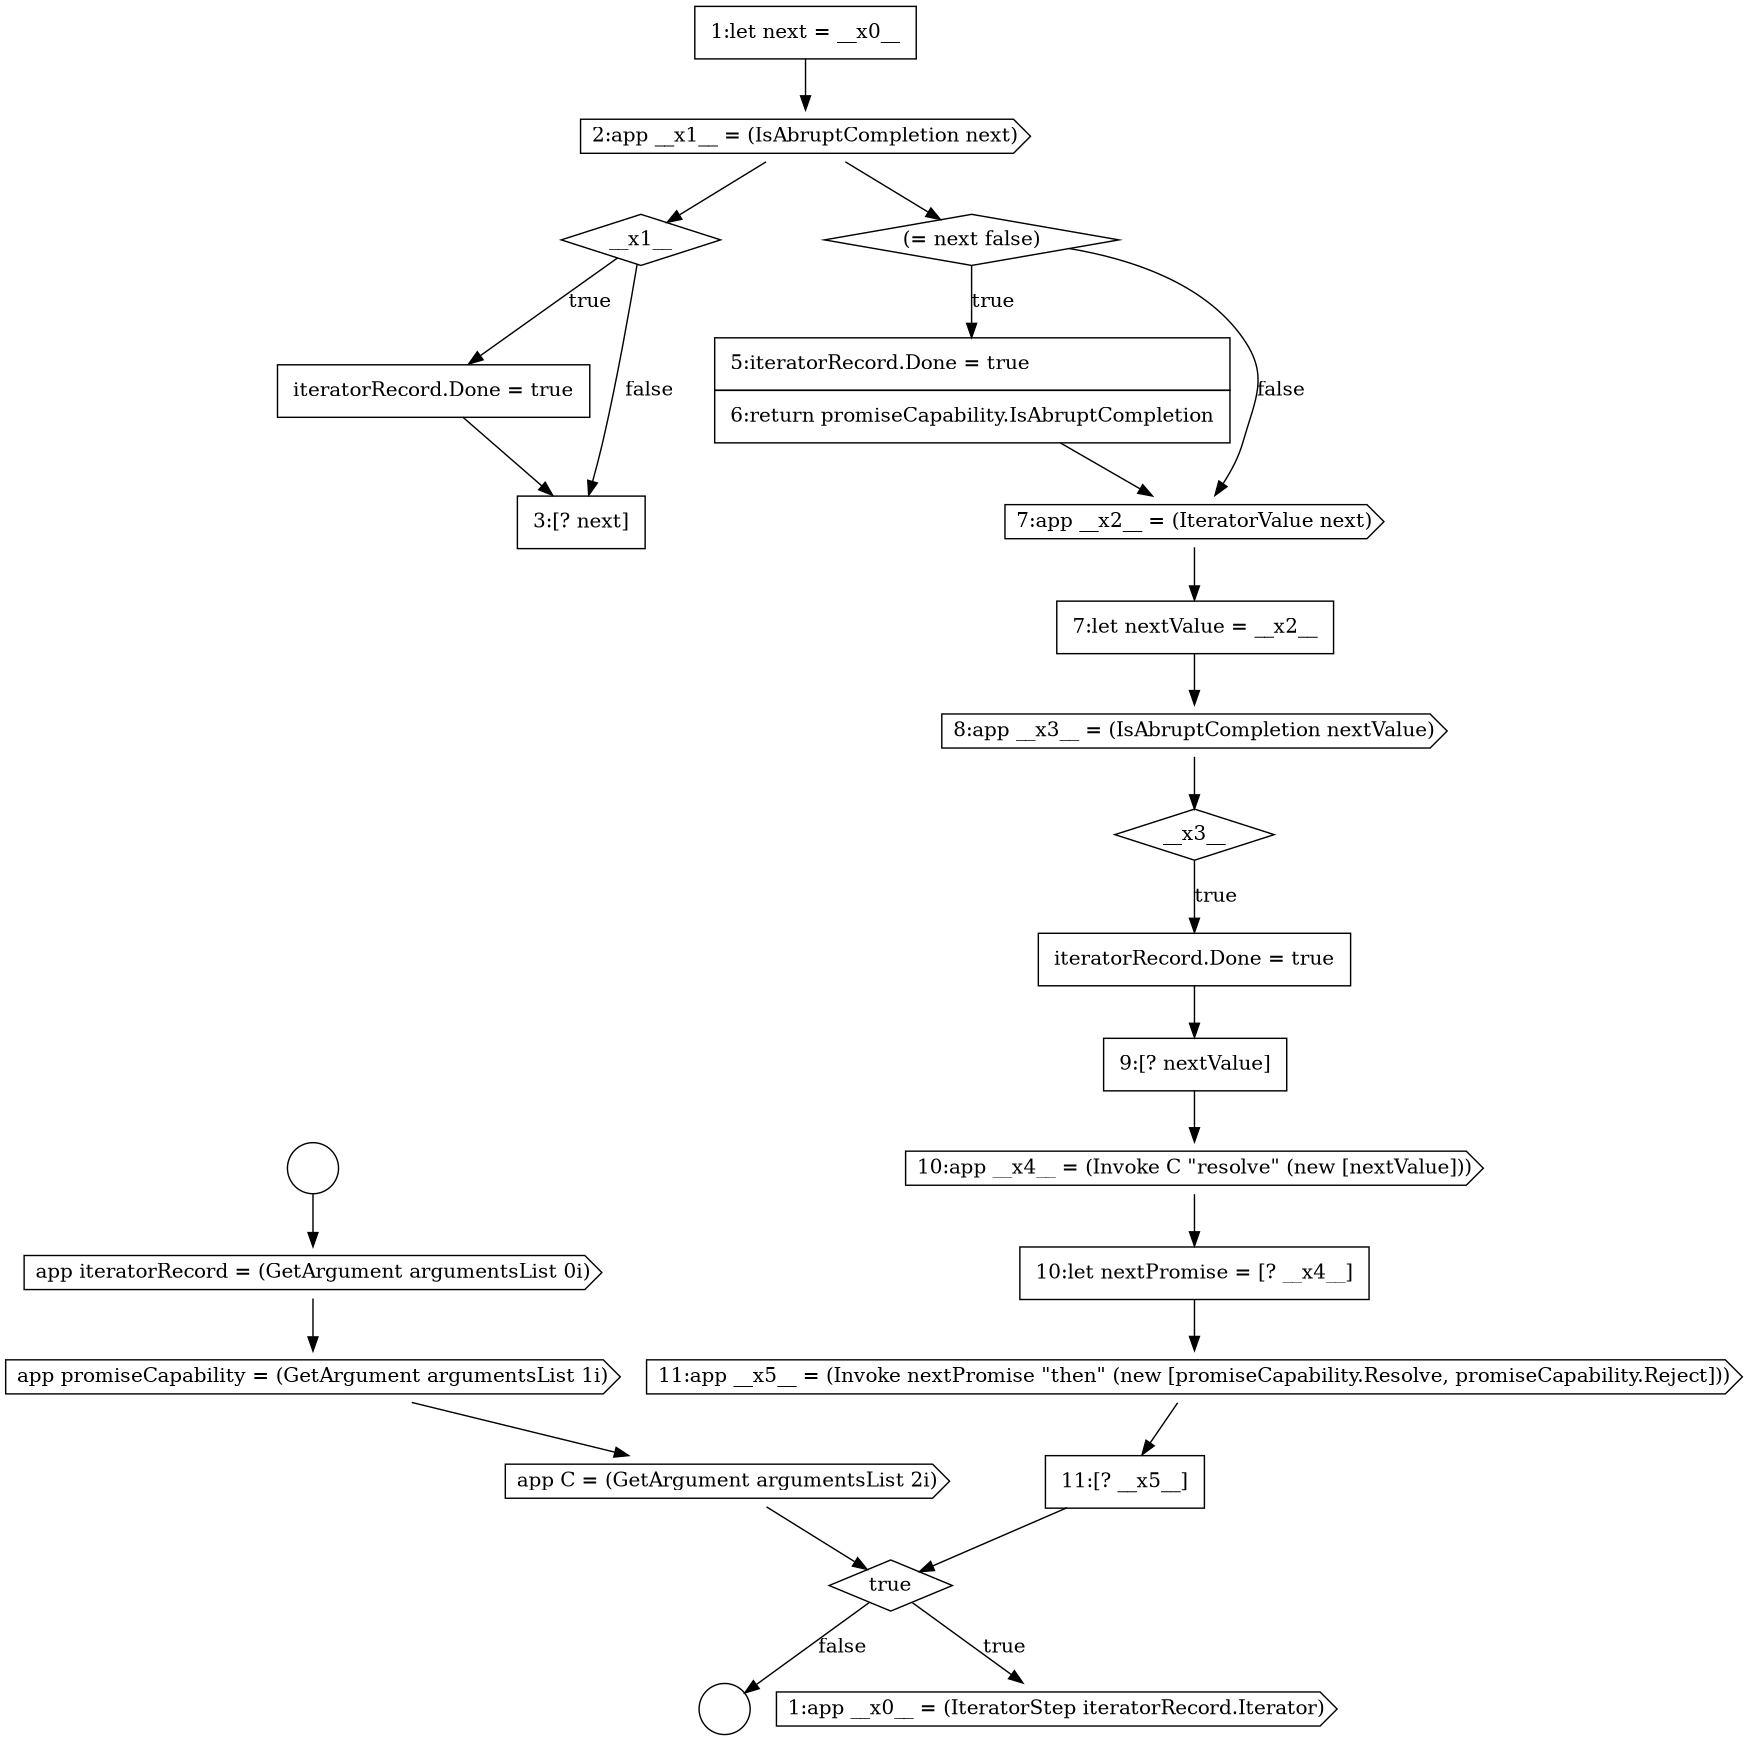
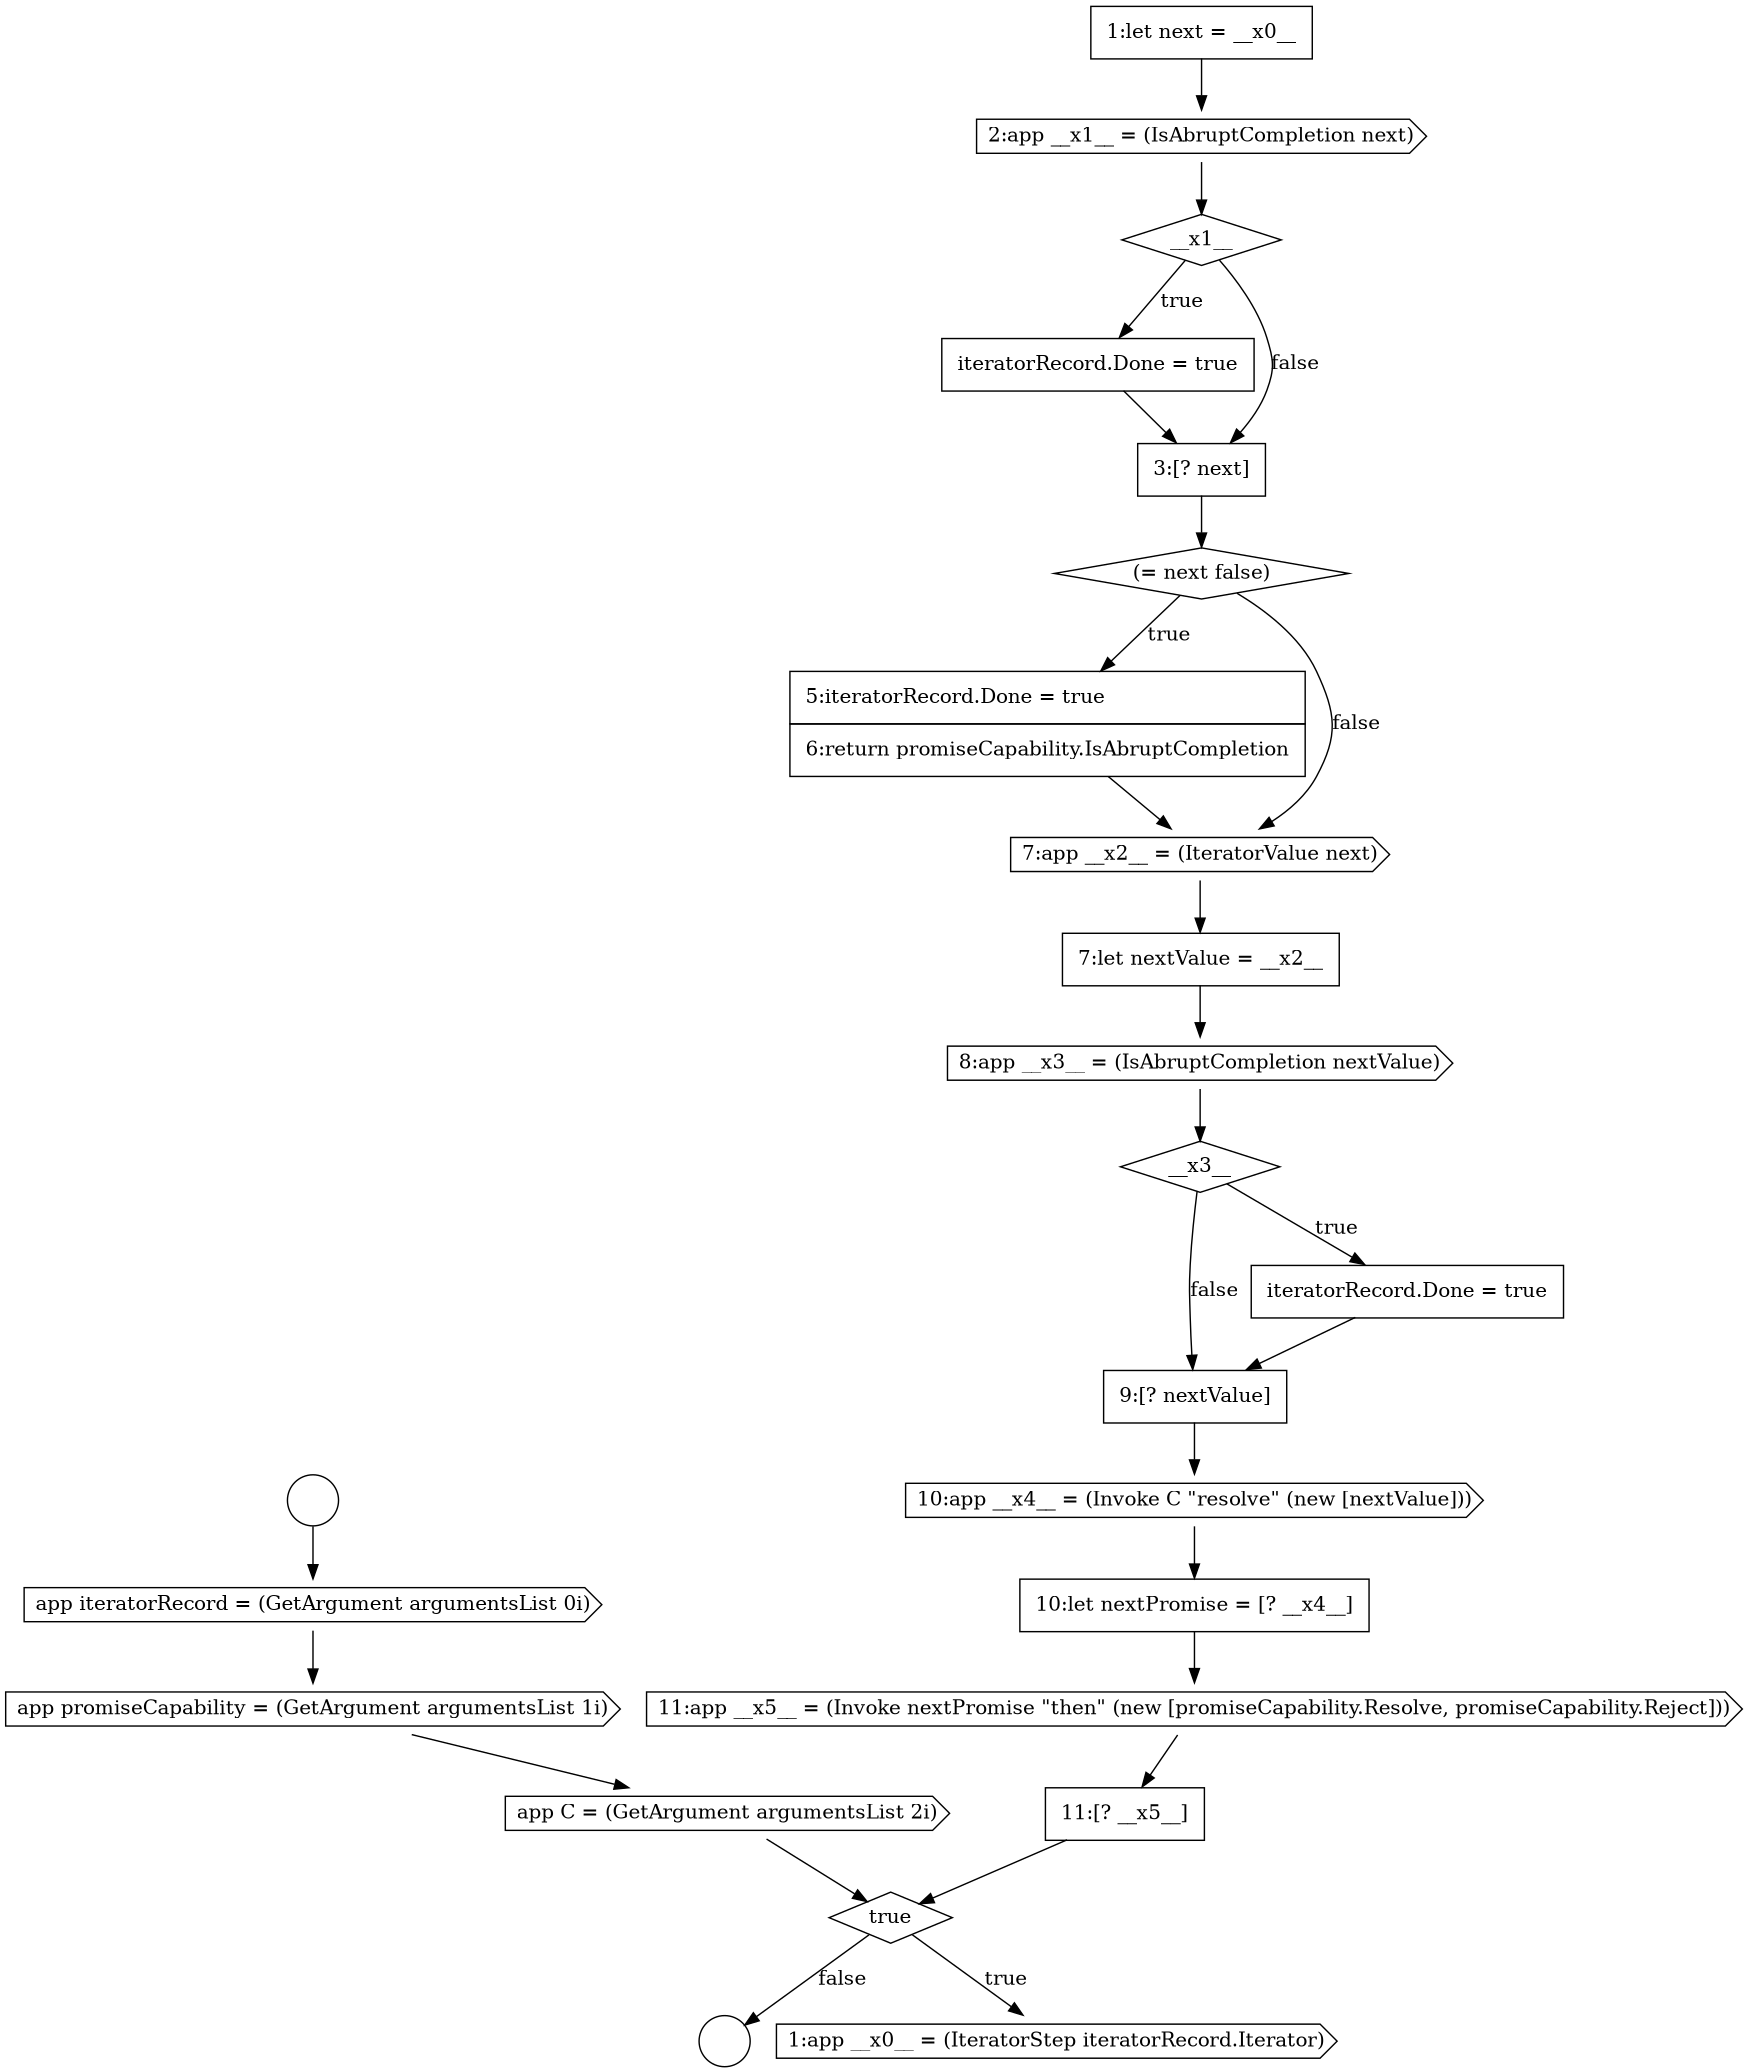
edge "2:app __x1__ = (IsAbruptCompletion next)" -> "(= next false)": now "3:[? next]" -> "(= next false)"
edge "__x3__" -> "9:[? nextValue]": added, label "false"
